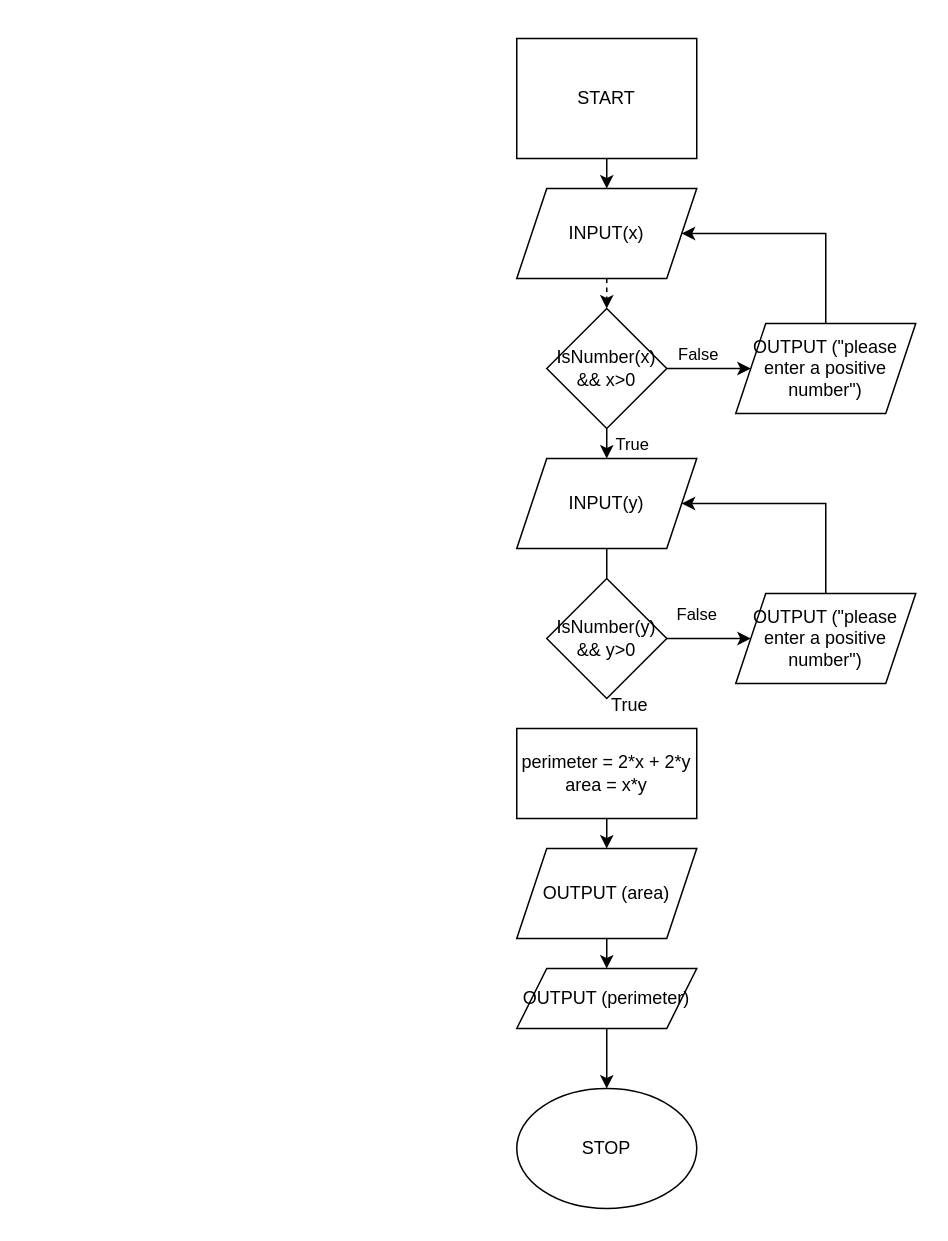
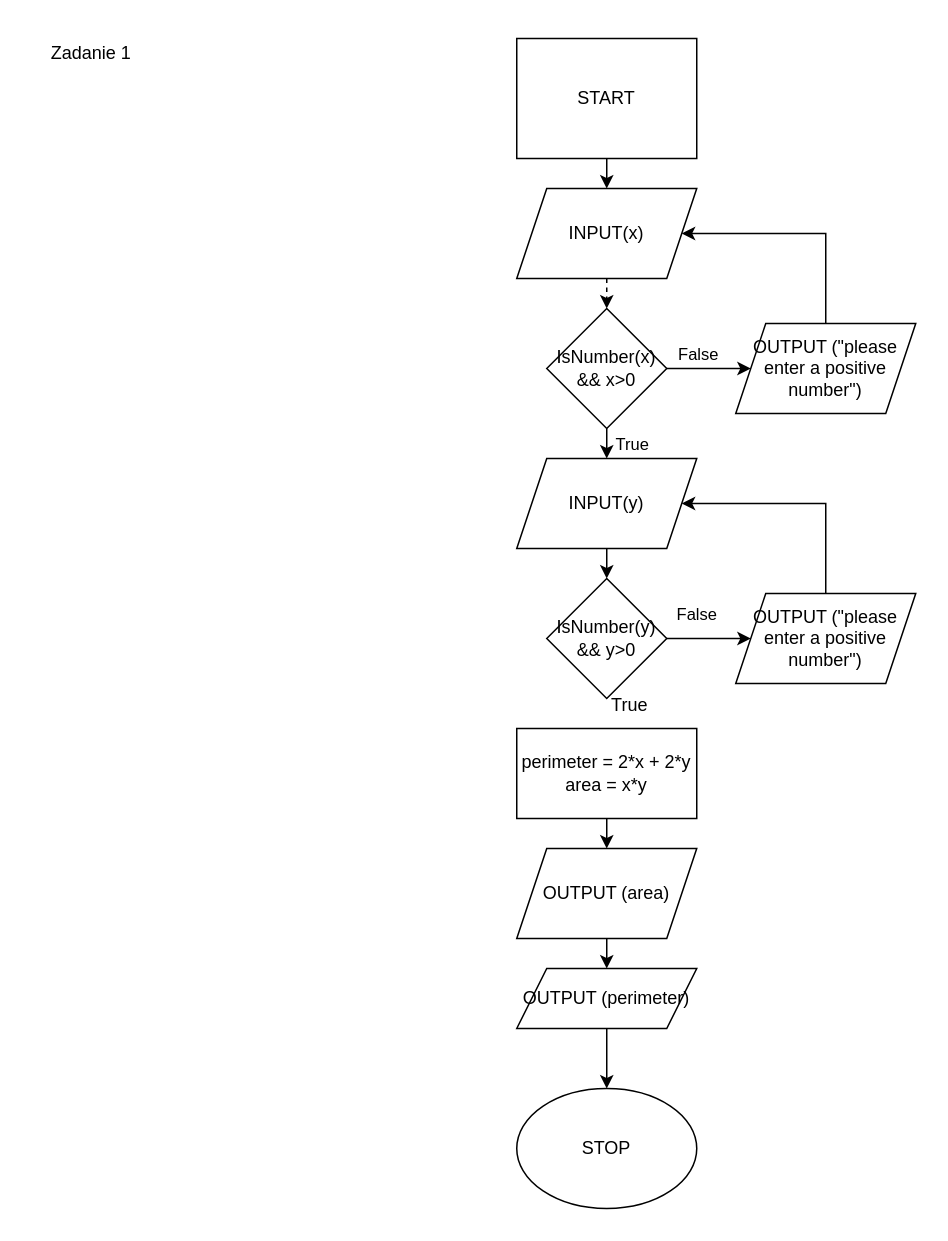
node "Zadanie 1": added
edge "INPUT(y)" -- "IsNumber(y) && y>0": arrowhead none -> classic
